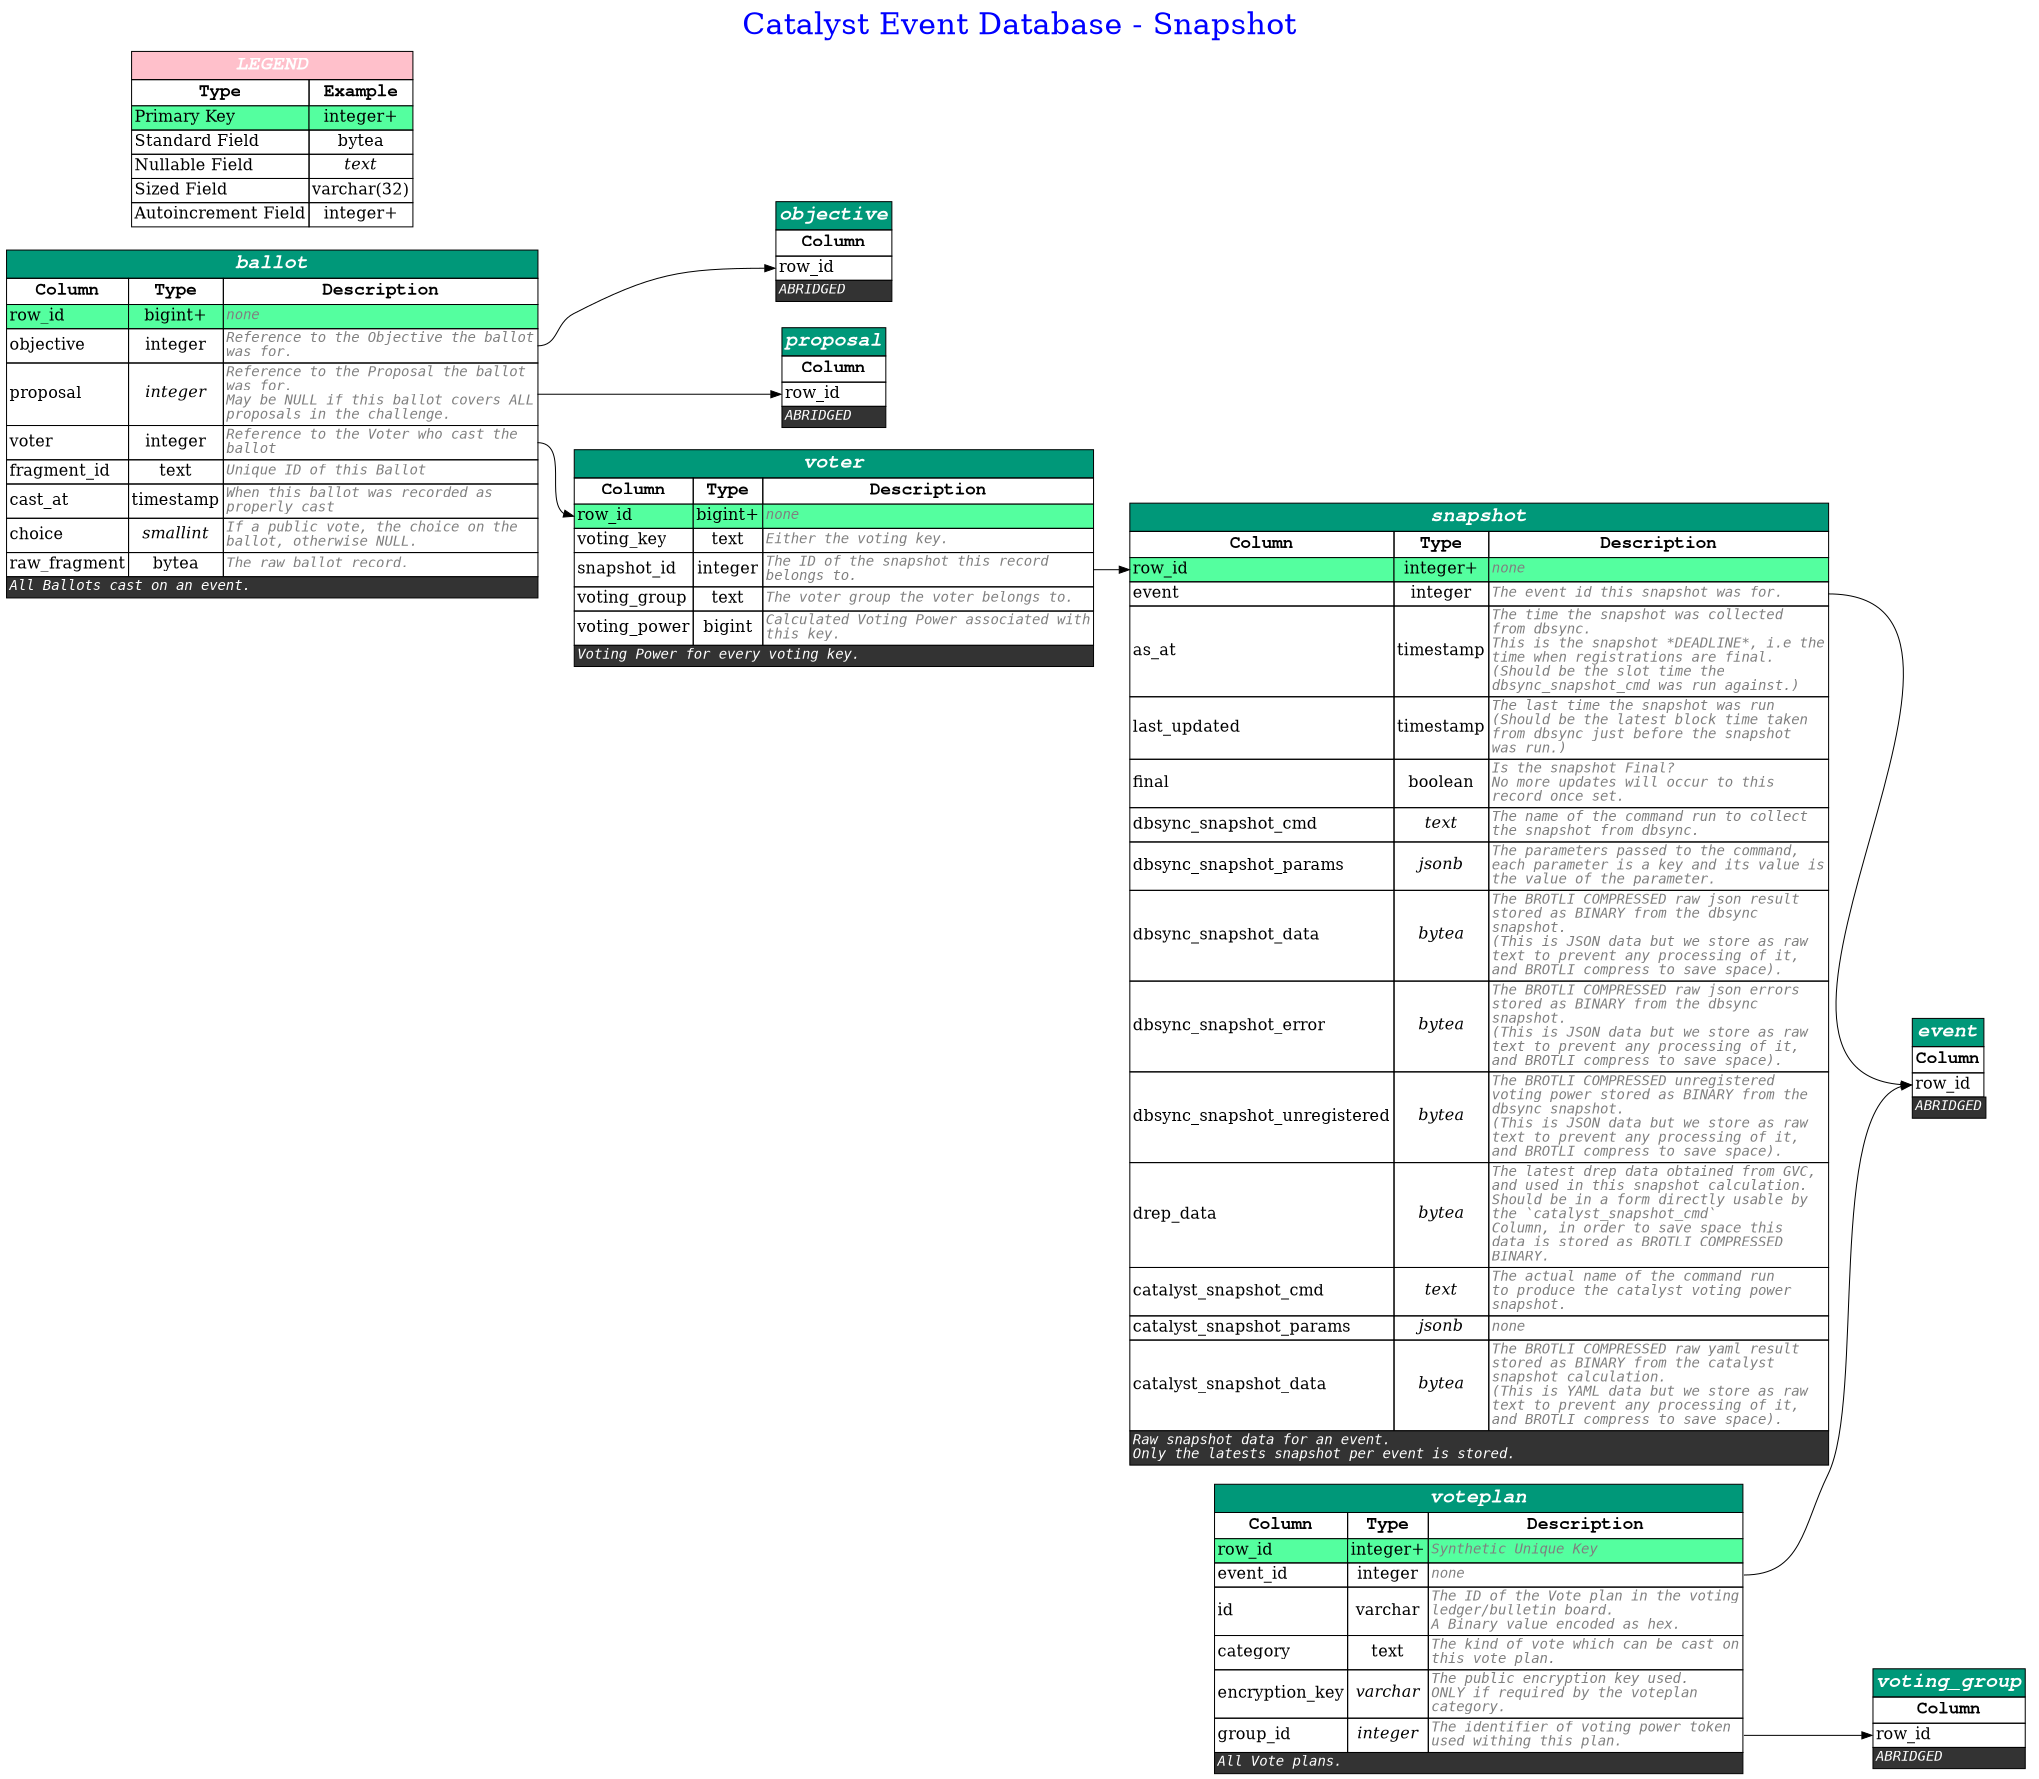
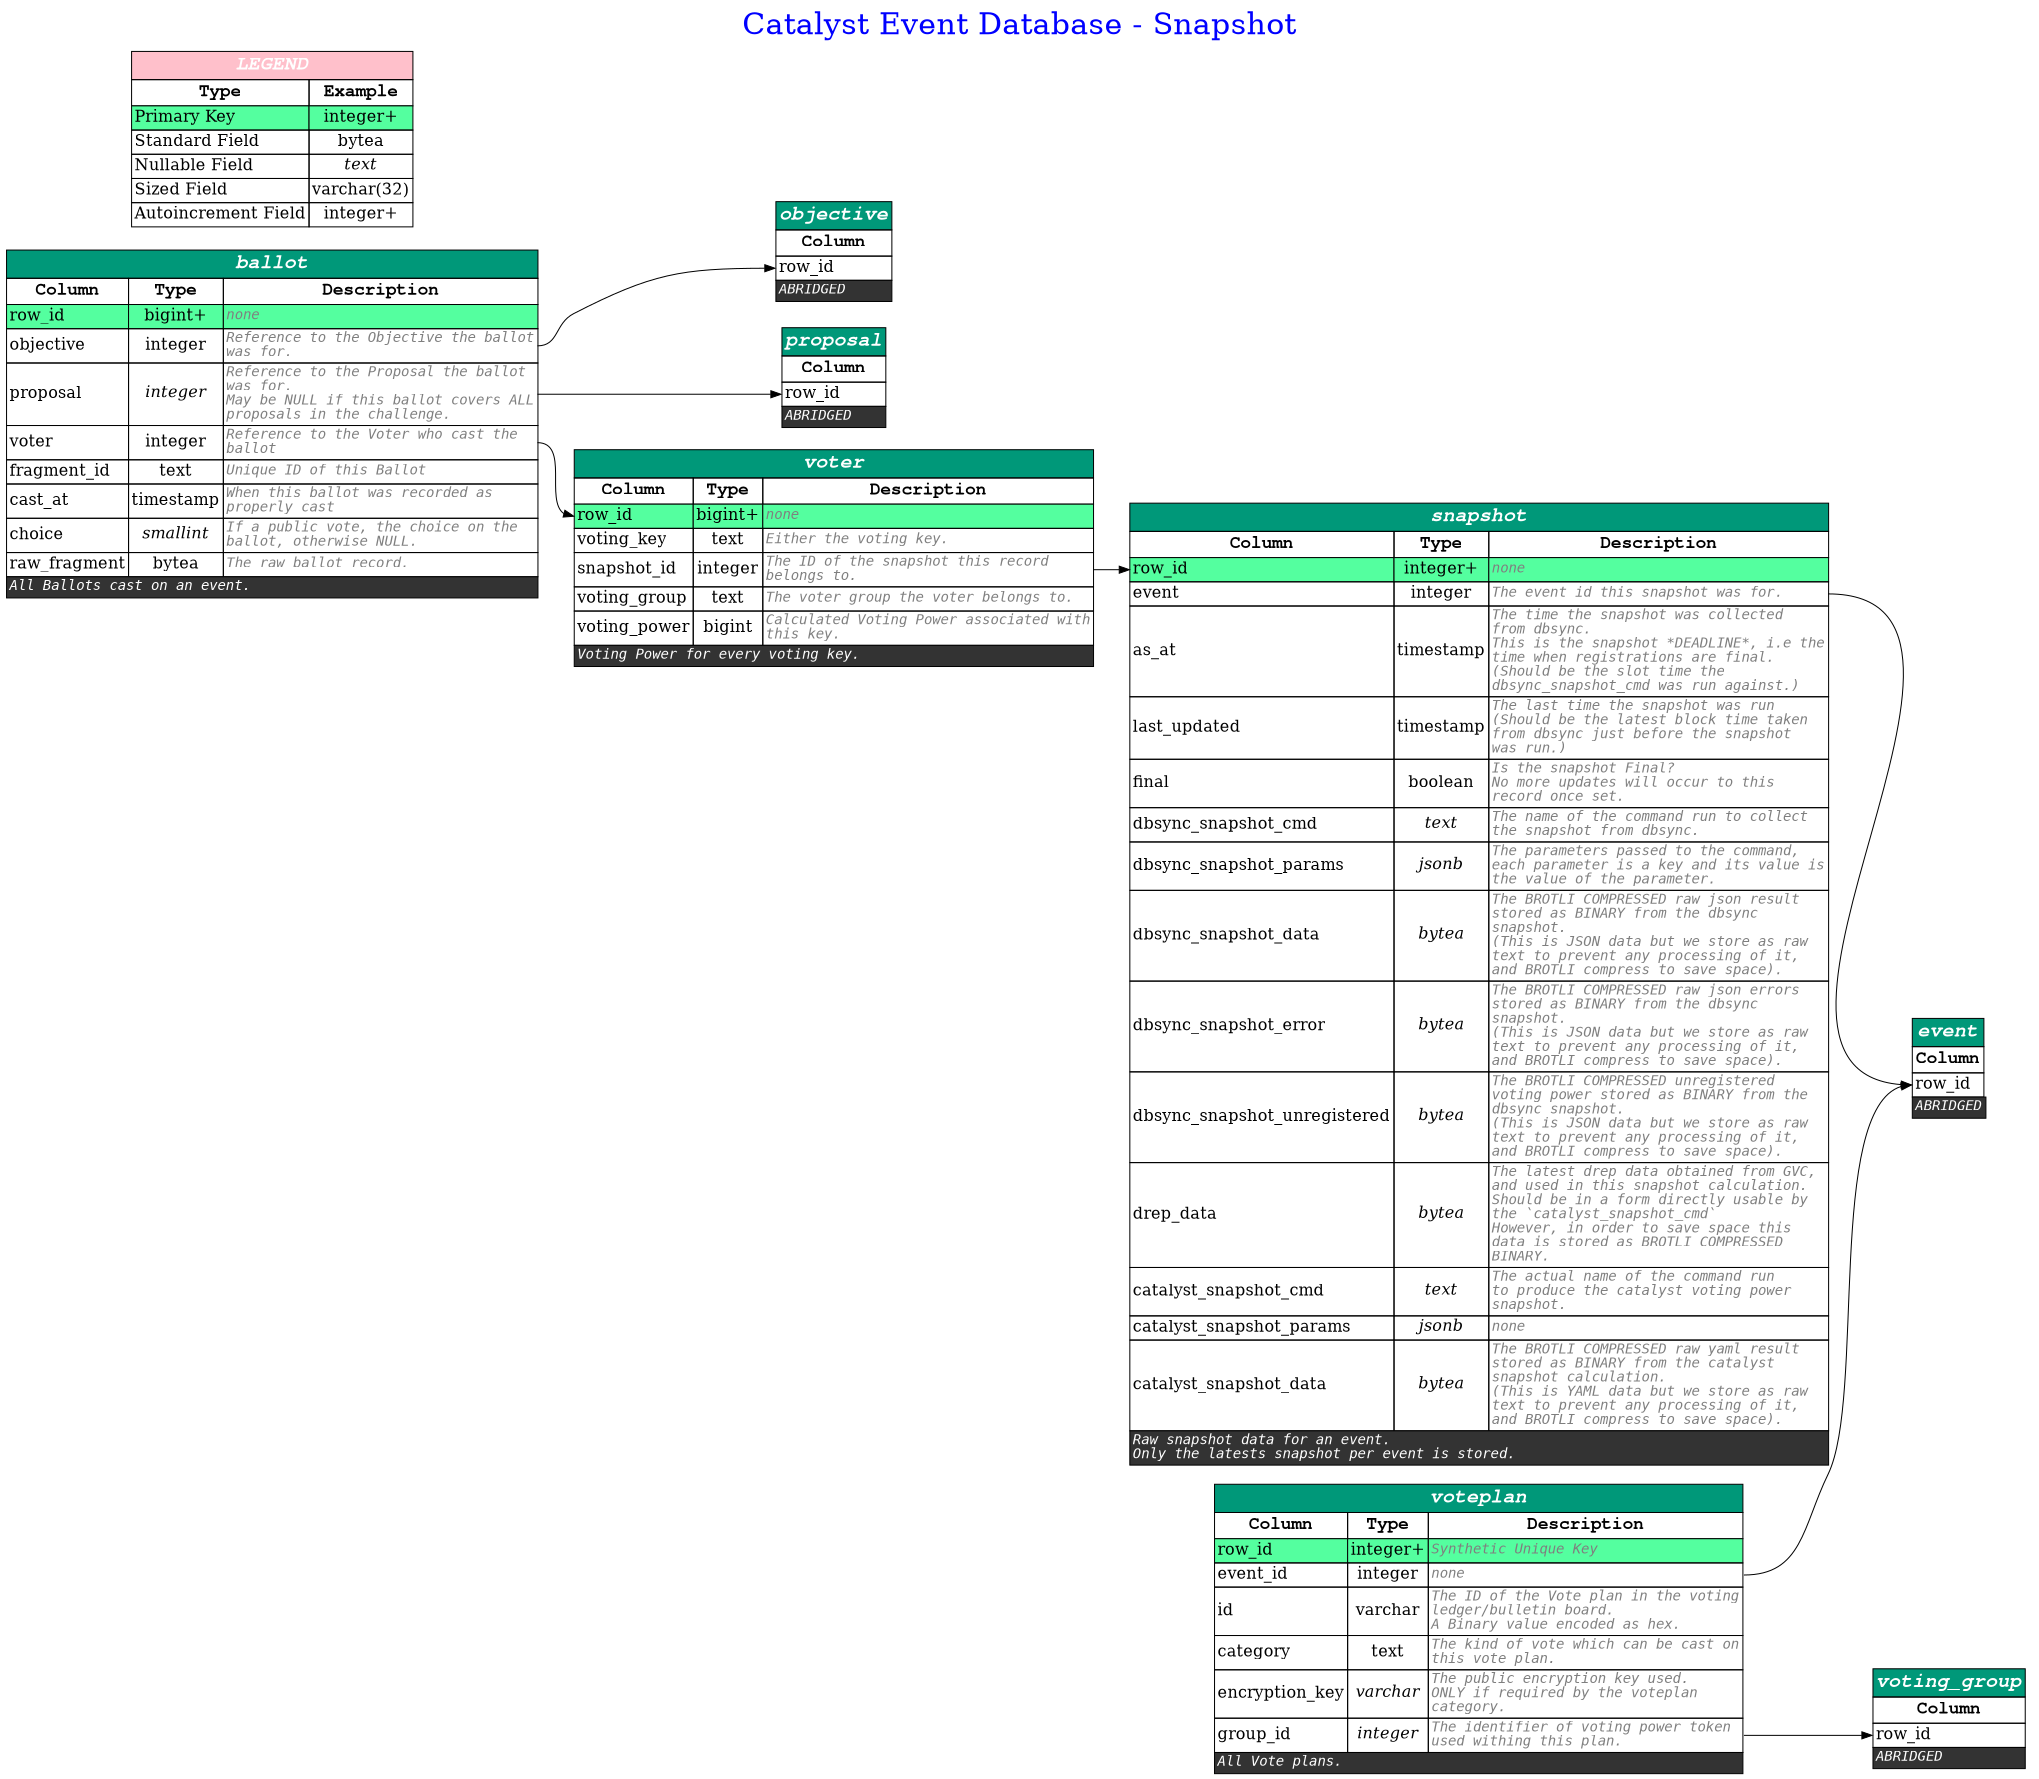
node "snapshot": text "Column, in order to save space this" -> "However, in order to save space this"
